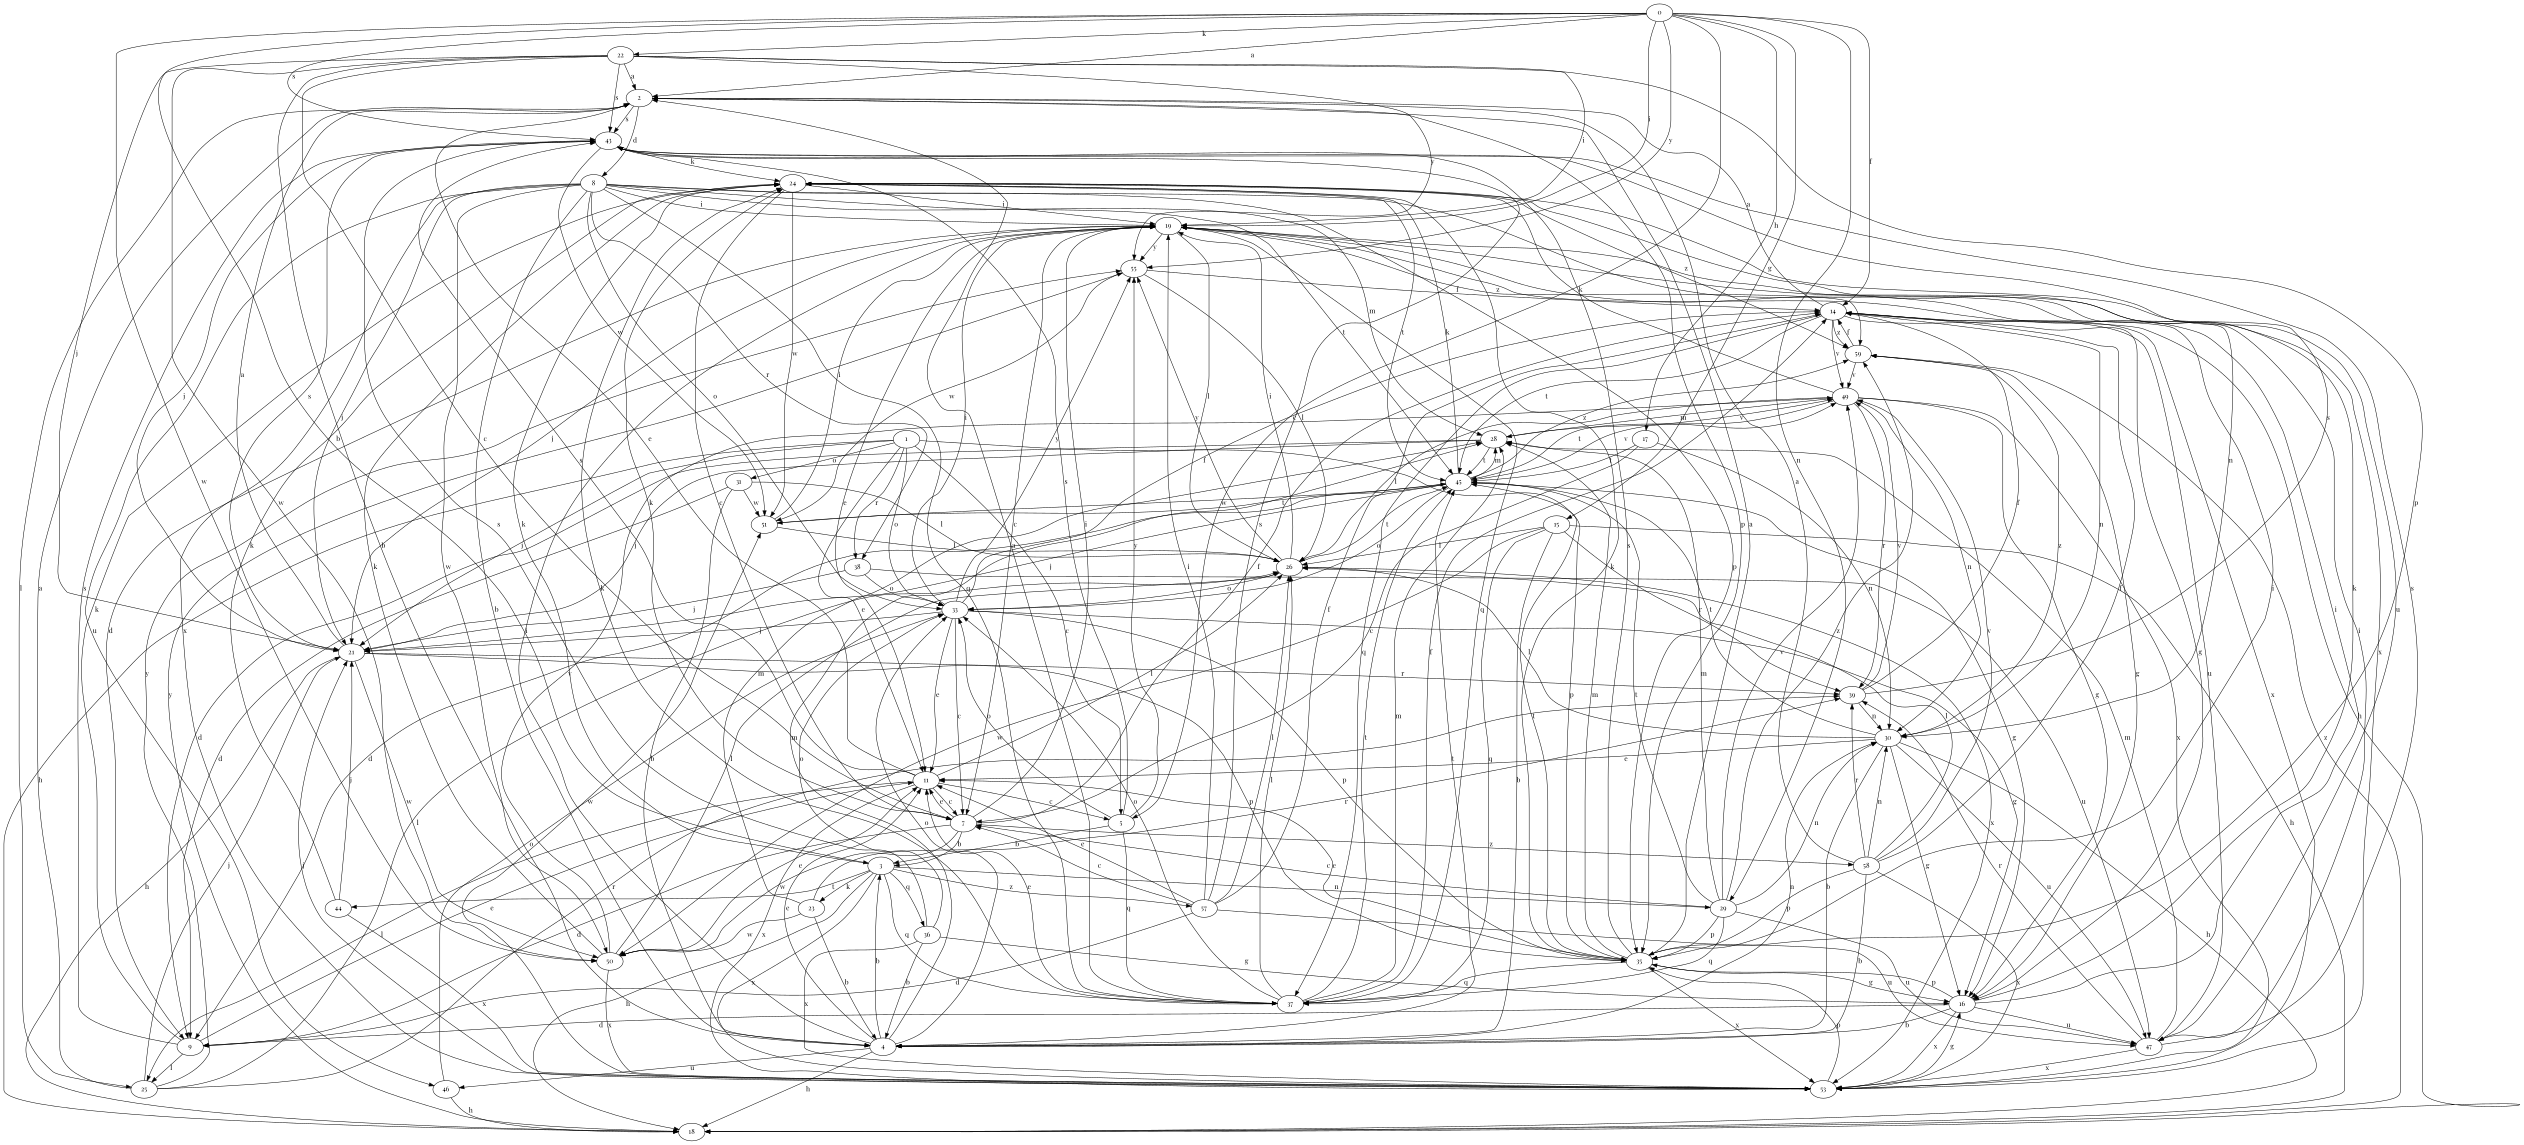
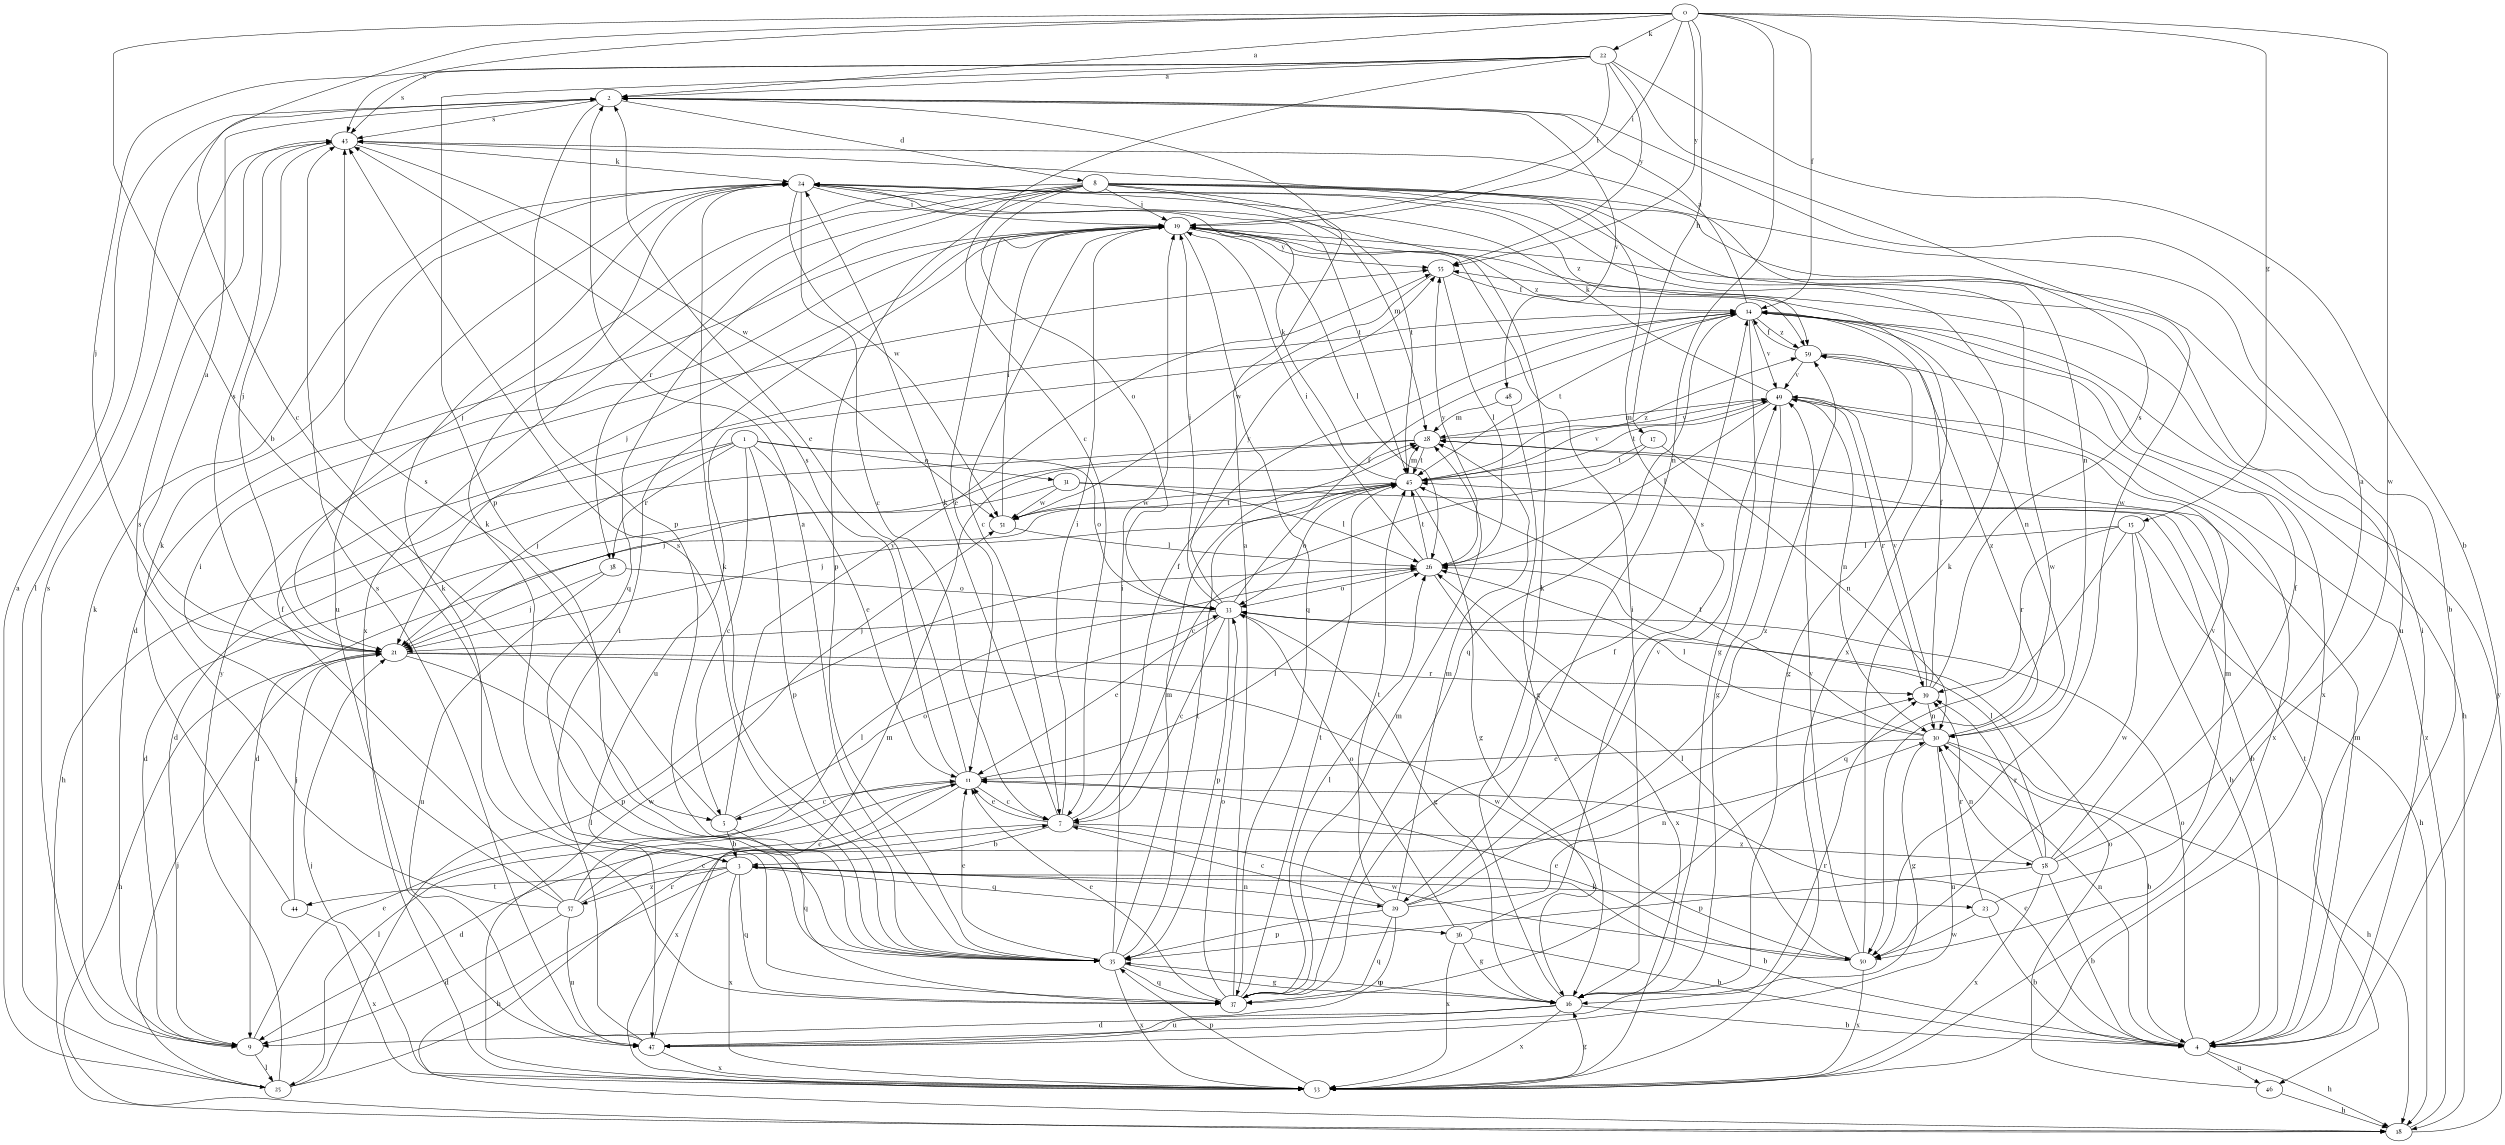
node "48": added
